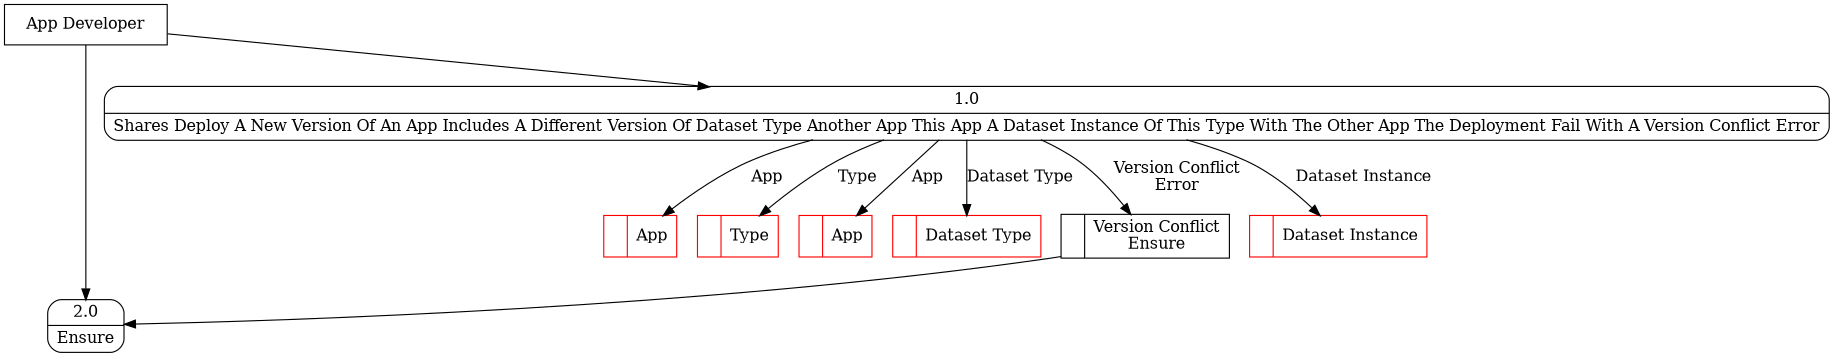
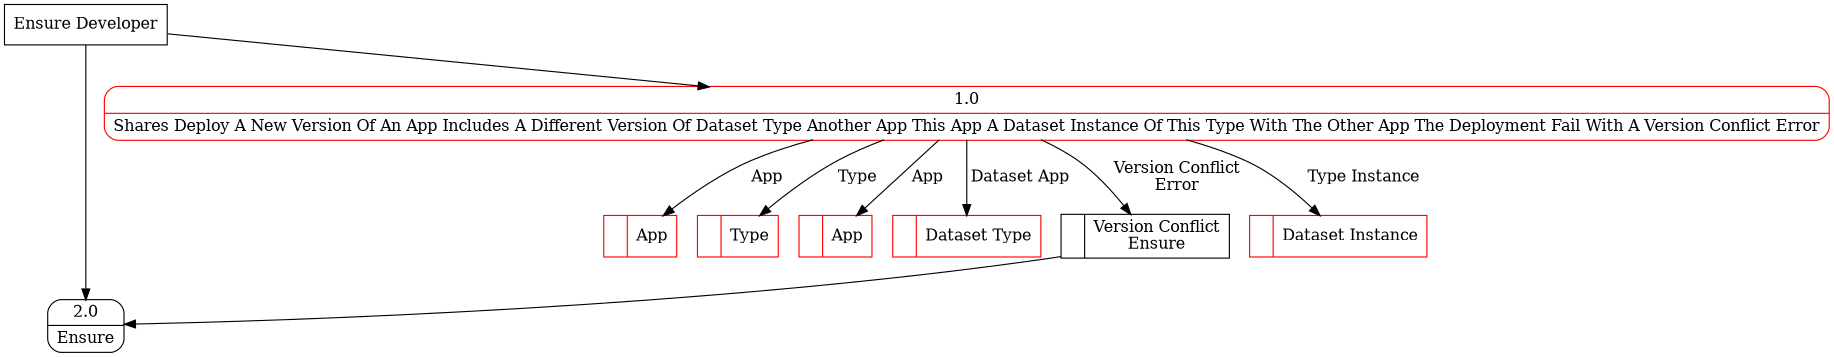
node "App Developer": label "App Developer" -> "Ensure Developer"
node "1.0": color black -> red
edge "1.0" -> "Dataset Type": label "Dataset Type" -> "Dataset App"
edge "1.0" -> "Dataset Instance": label "Dataset Instance" -> "Type Instance"
